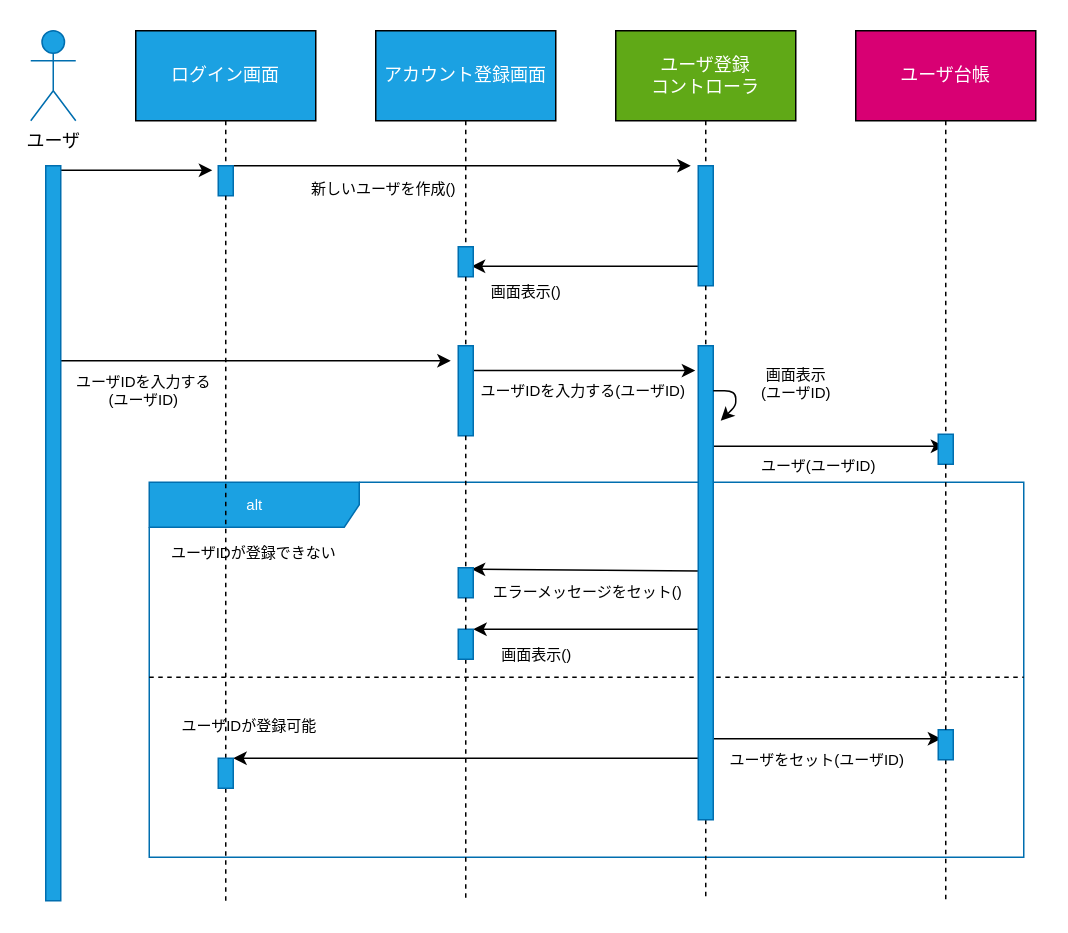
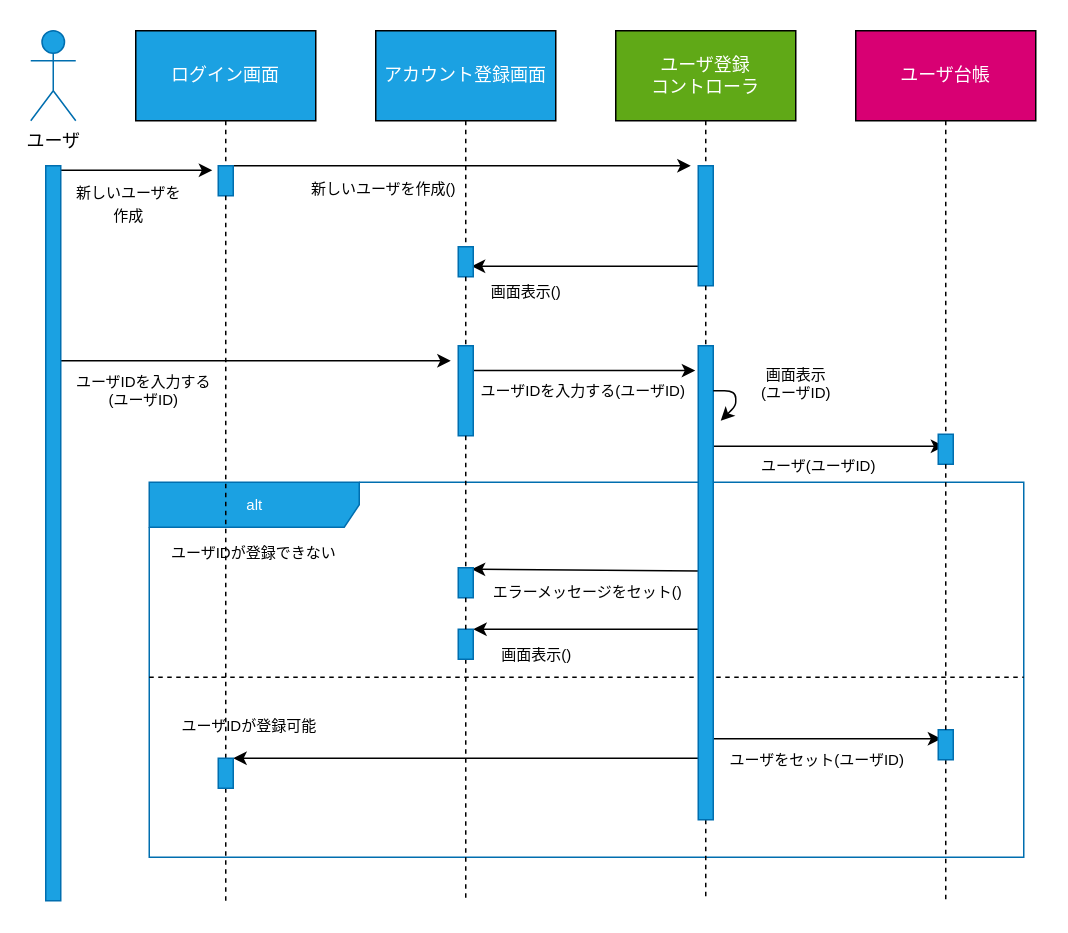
node "新しいユーザを 作成": added
